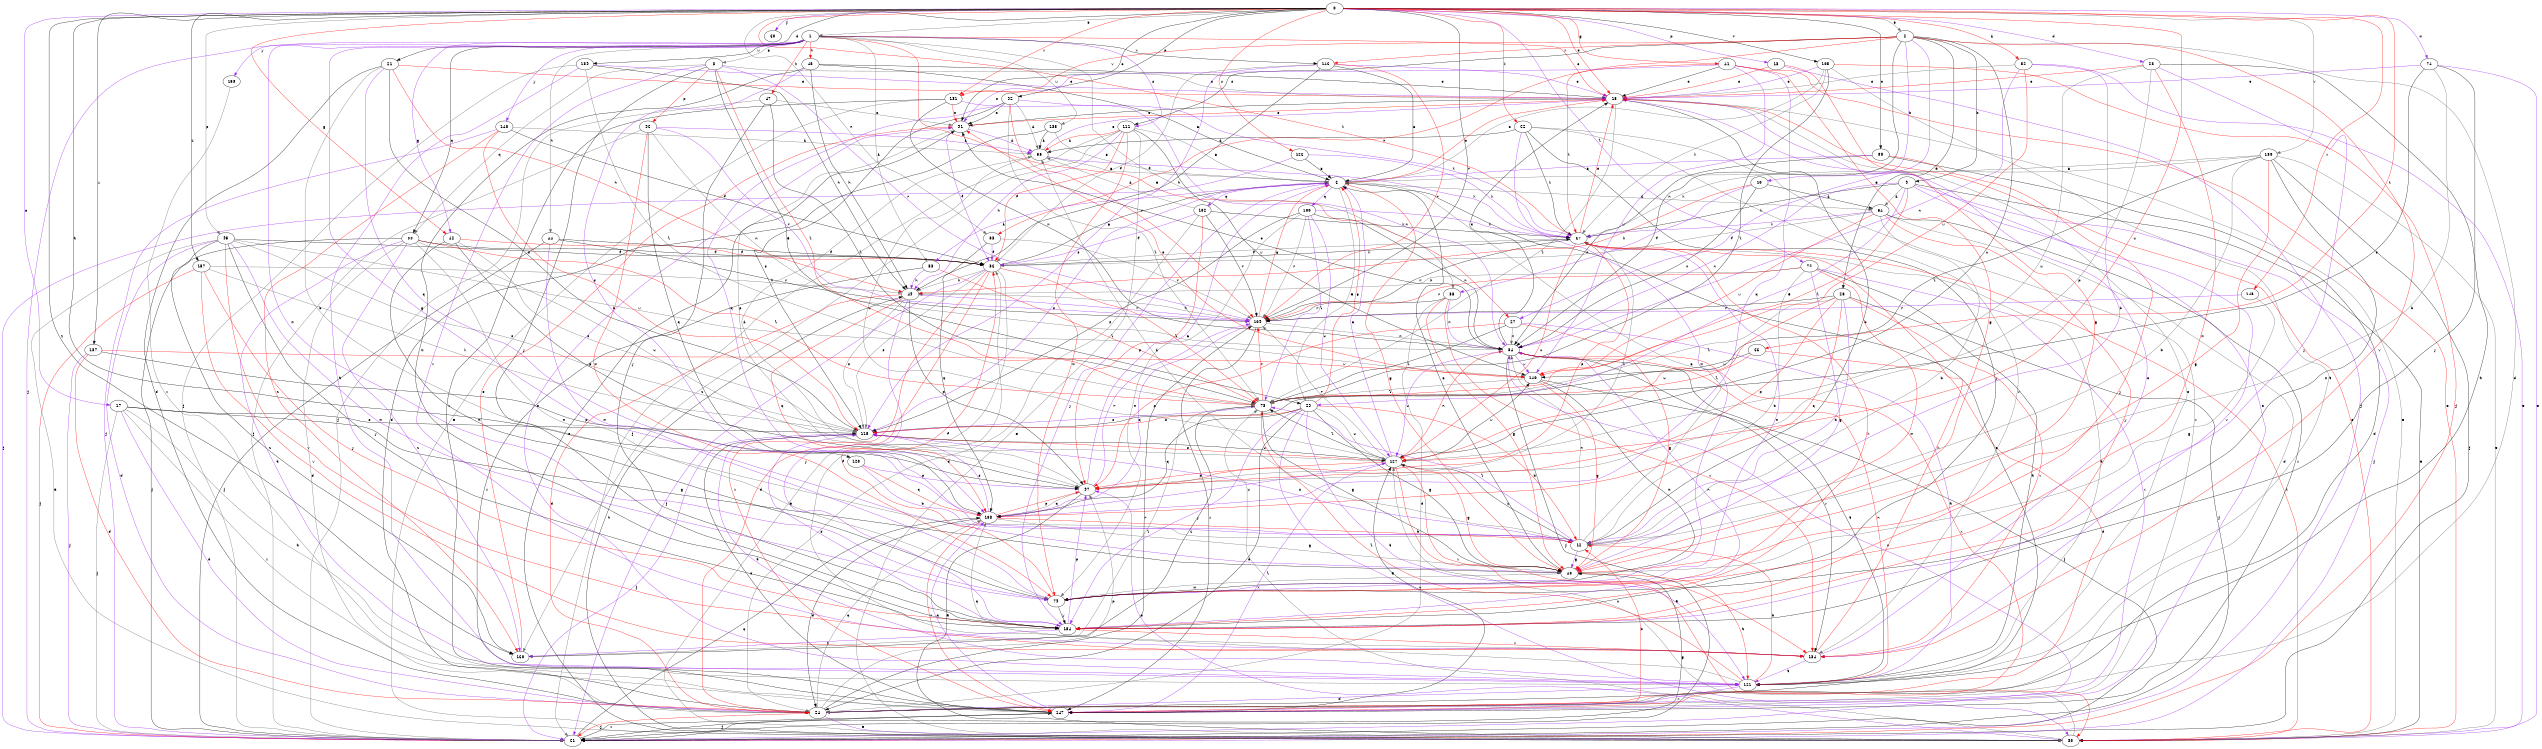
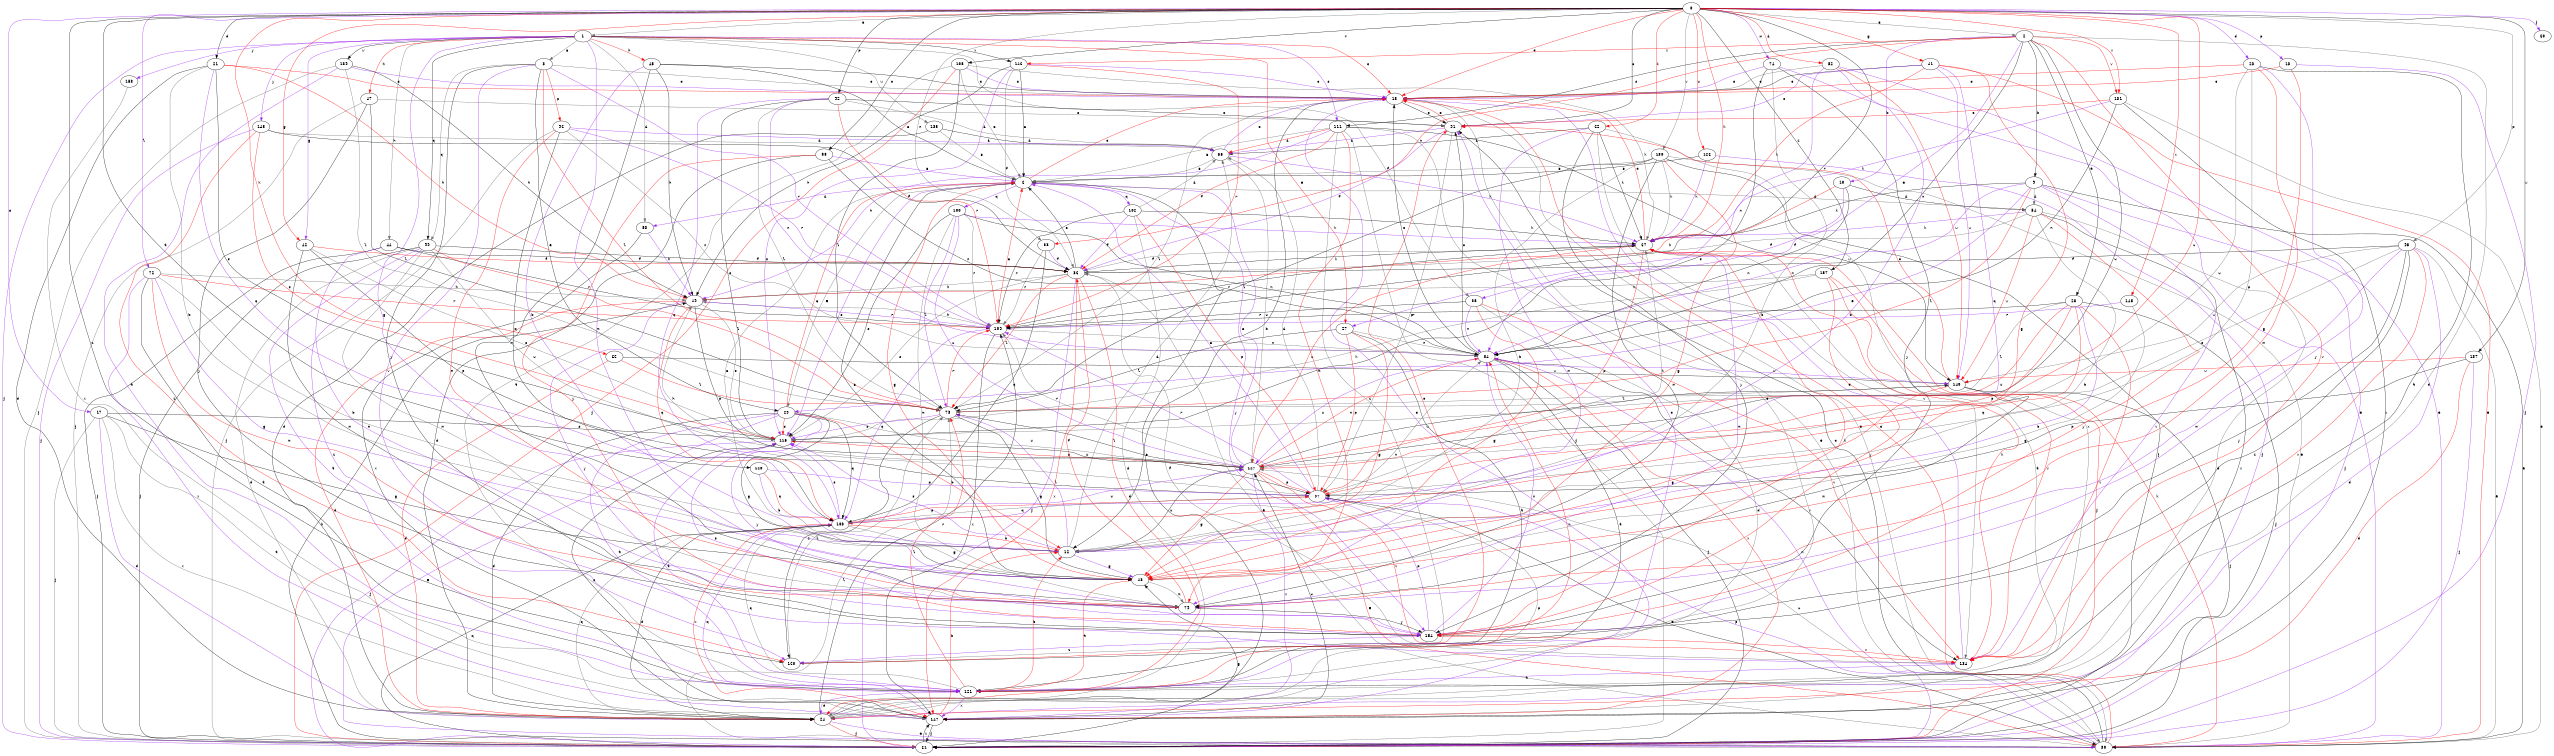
edge "53" -> "73": removed, label "l"
edge "27" -> "121": color purple -> black
edge "45" -> "154": now "45" -> "79"
edge "97" -> "49": added, label "h"
